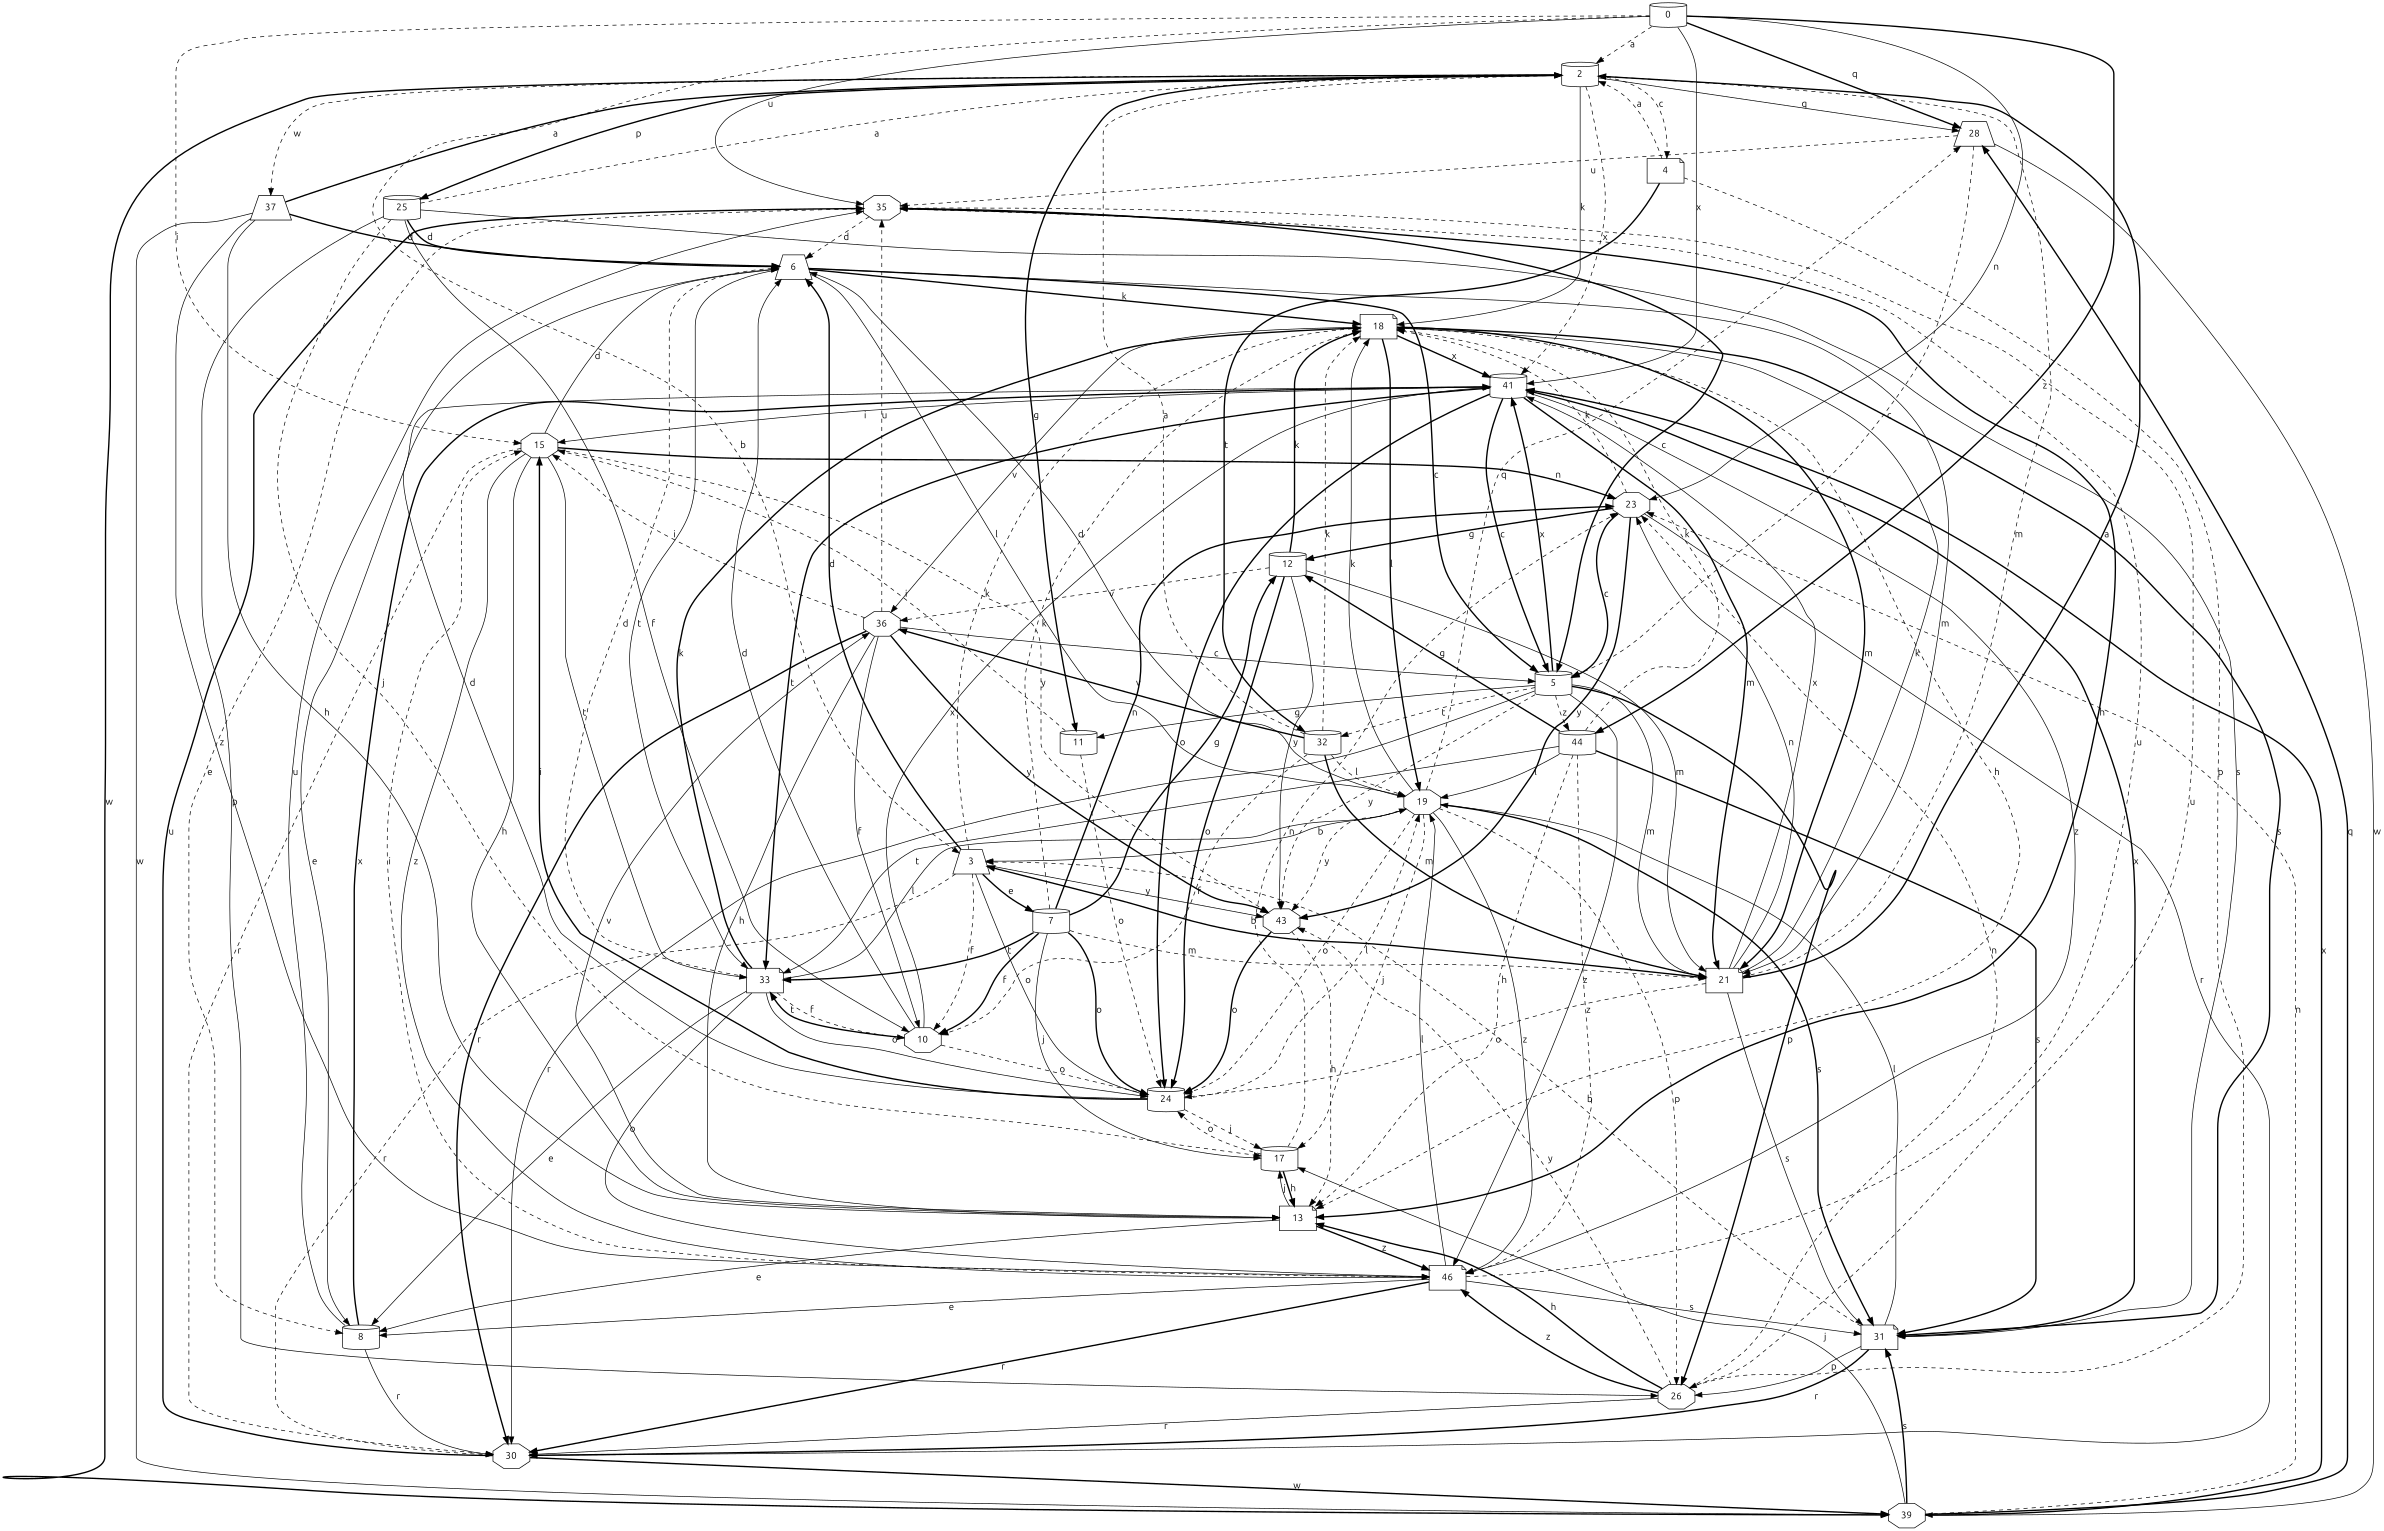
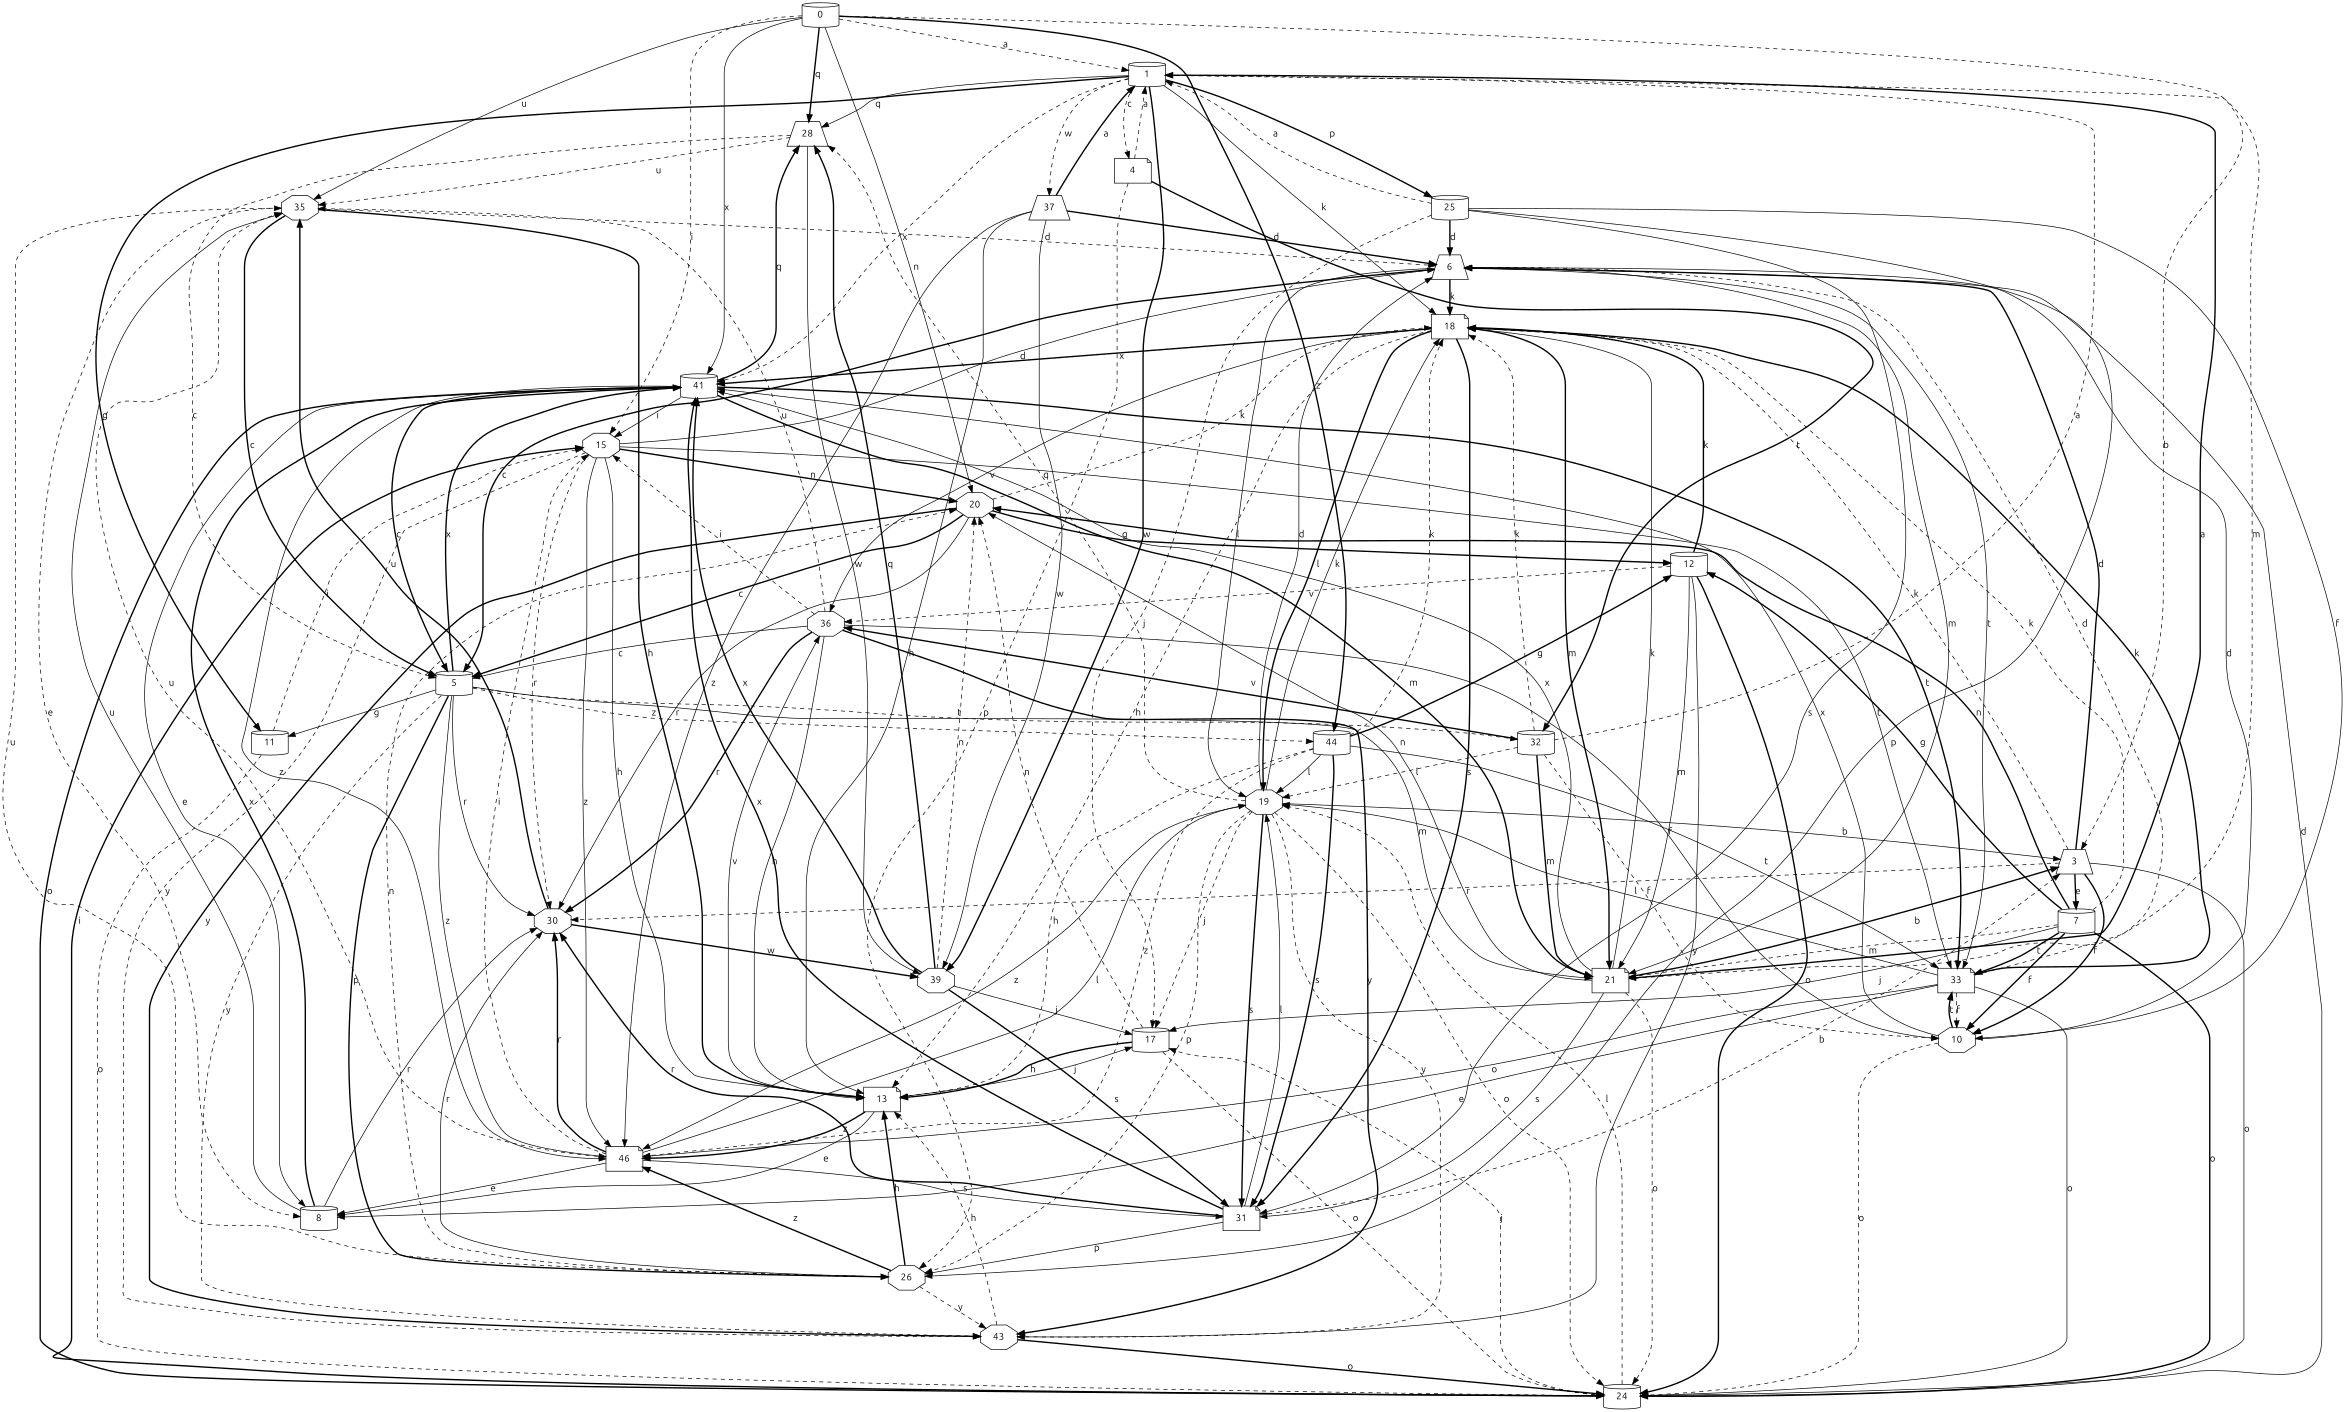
node "2": label "2" -> "1"
edge "41" -> "28": added, label "q"
node "23": label "23" -> "20"
edge "3" -> "43": removed, label "y"
edge "3" -> "10": style dashed -> bold
